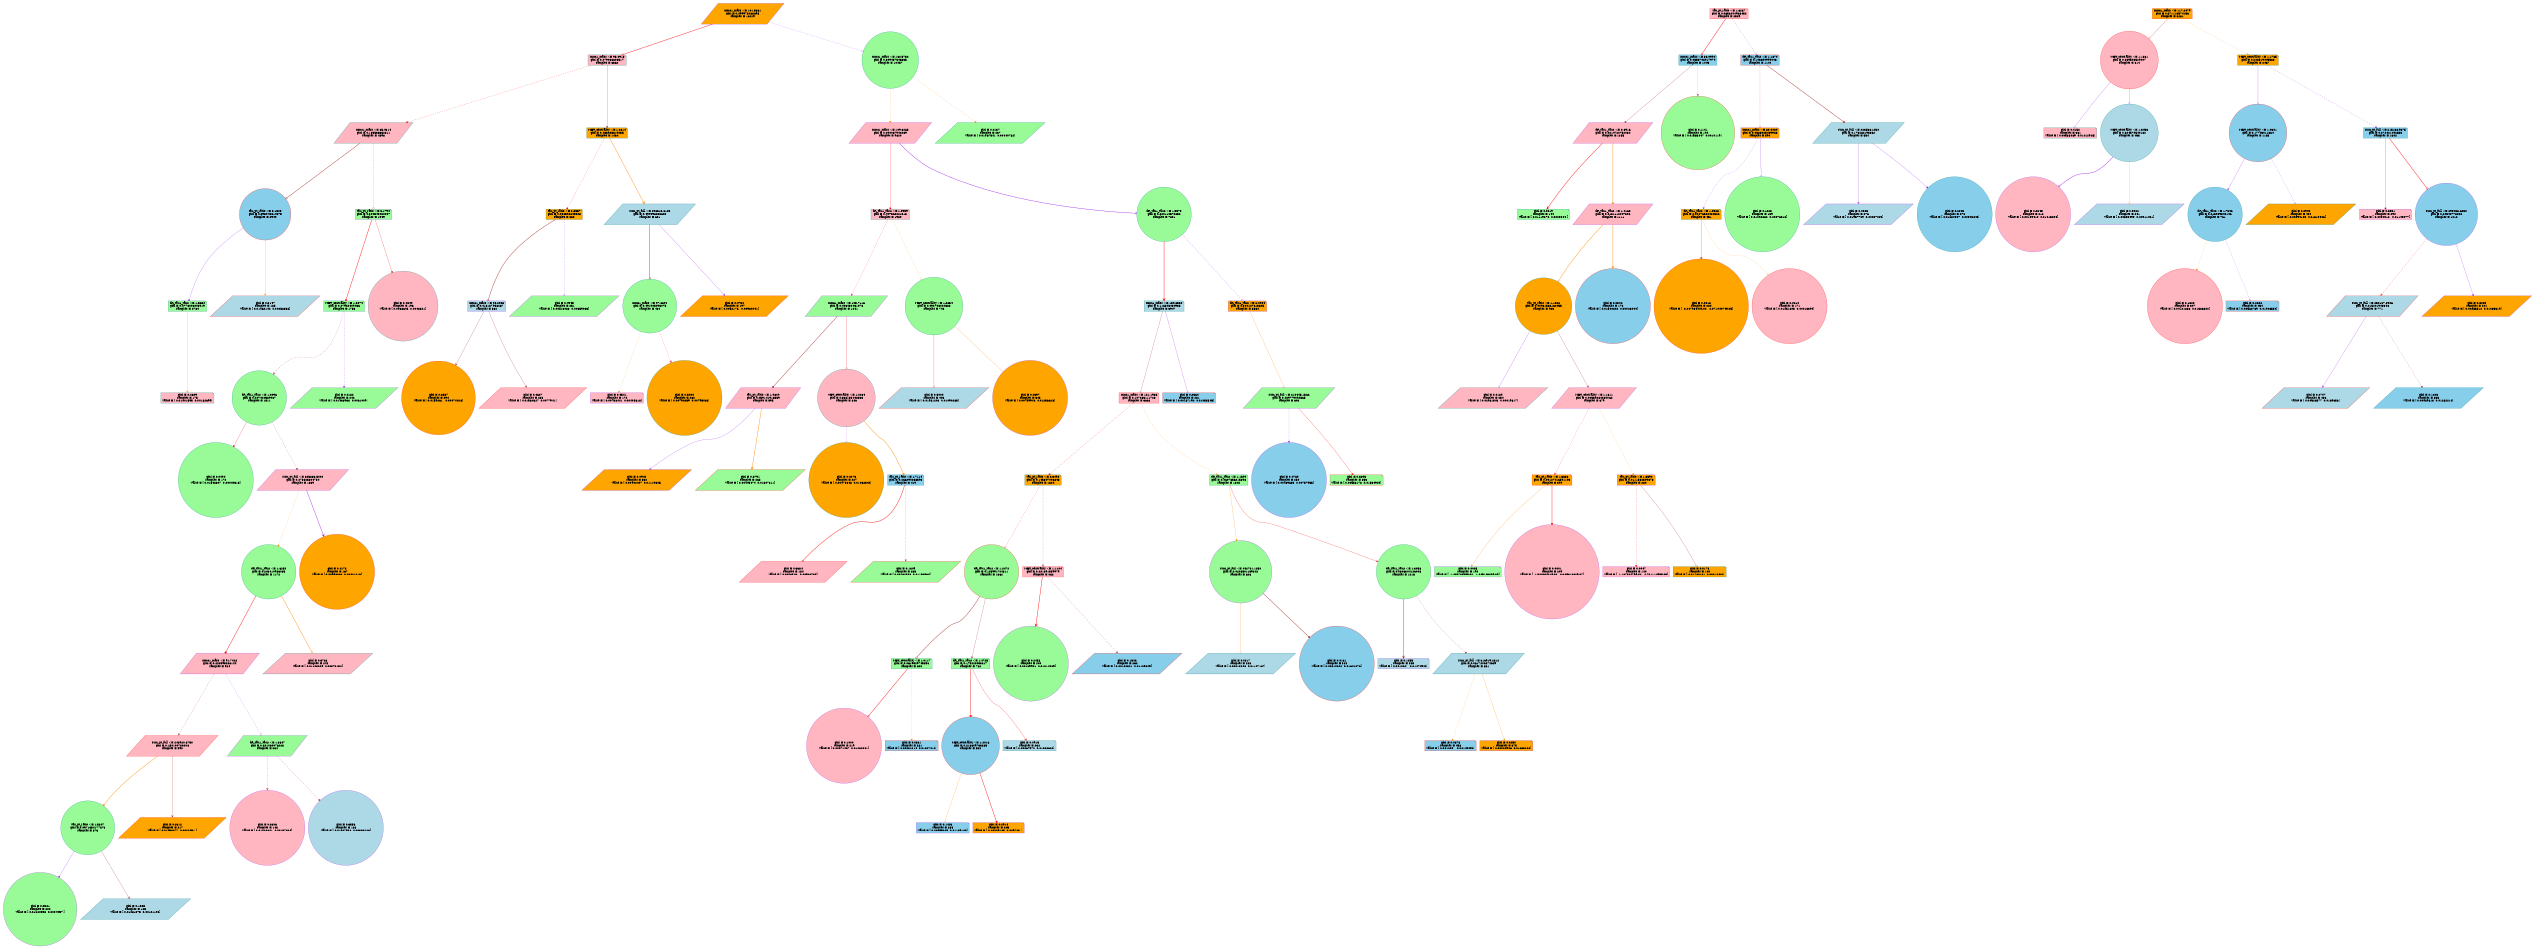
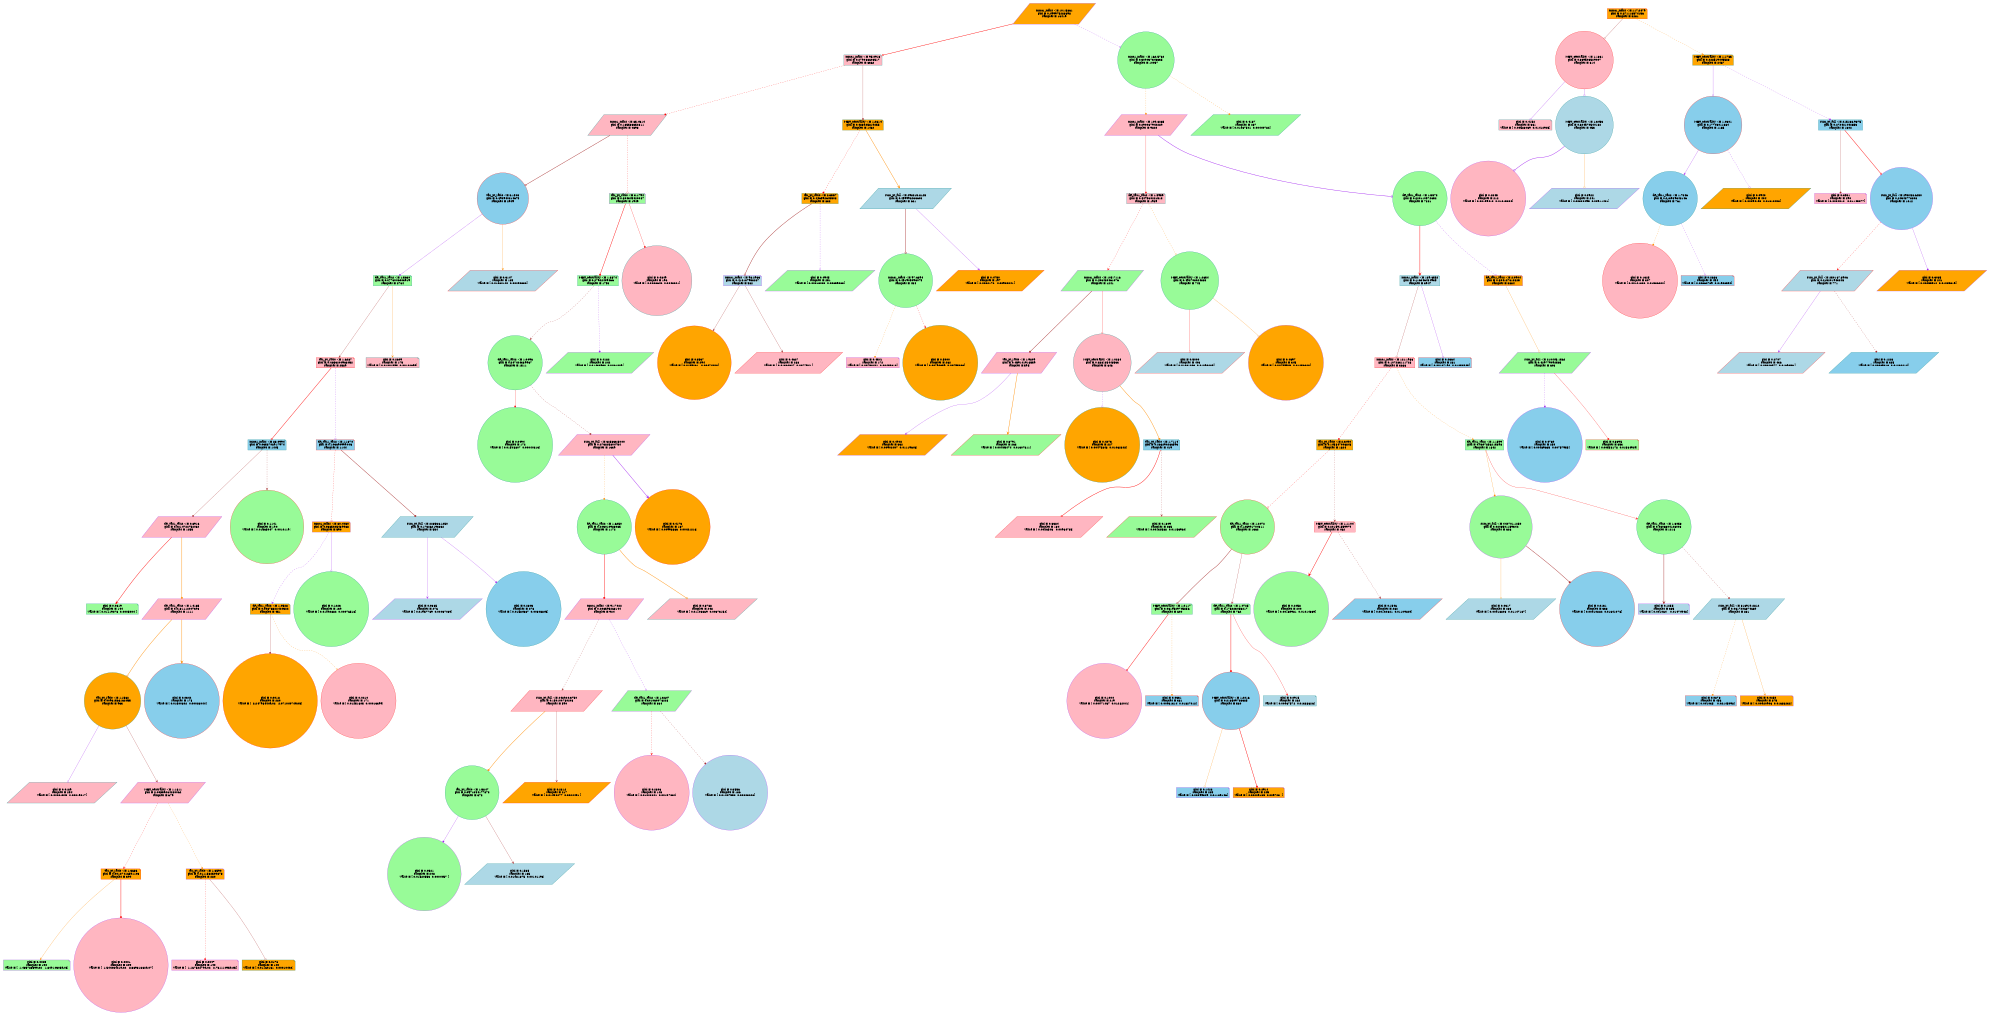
edge "dR_tau1_tau2 <= 1.5630 gini = 0.0776006003919 samples = 2764" -> "tau_pt_ratio <= 1.6287 gini = 0.0653204968452 samples = 2589": added
